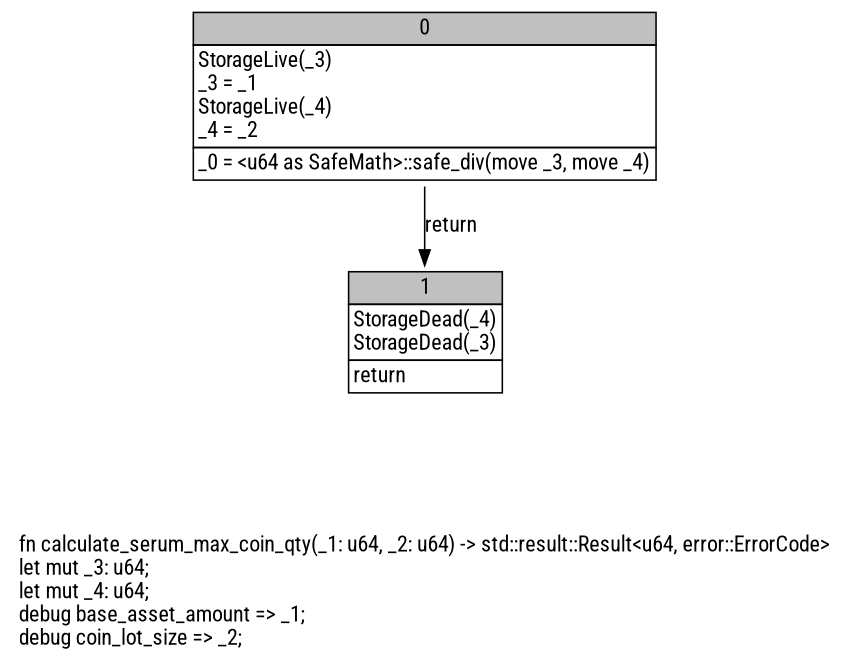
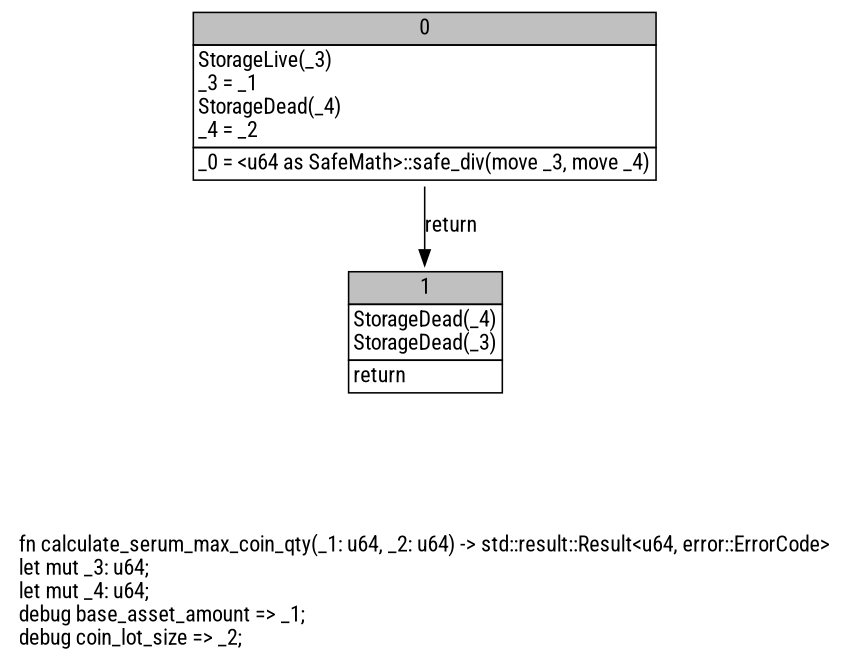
node "0": text "StorageLive(_4)" -> "StorageDead(_4)"
